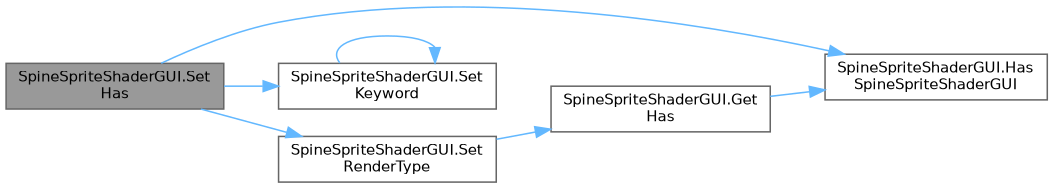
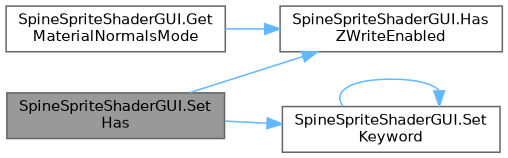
node "SpineSpriteShaderGUI.Has SpineSpriteShaderGUI": label "SpineSpriteShaderGUI.Has SpineSpriteShaderGUI" -> "SpineSpriteShaderGUI.Has ZWriteEnabled"
node "SpineSpriteShaderGUI.Get Has": label "SpineSpriteShaderGUI.Get Has" -> "SpineSpriteShaderGUI.Get MaterialNormalsMode"
node "SpineSpriteShaderGUI.Set RenderType": removed
